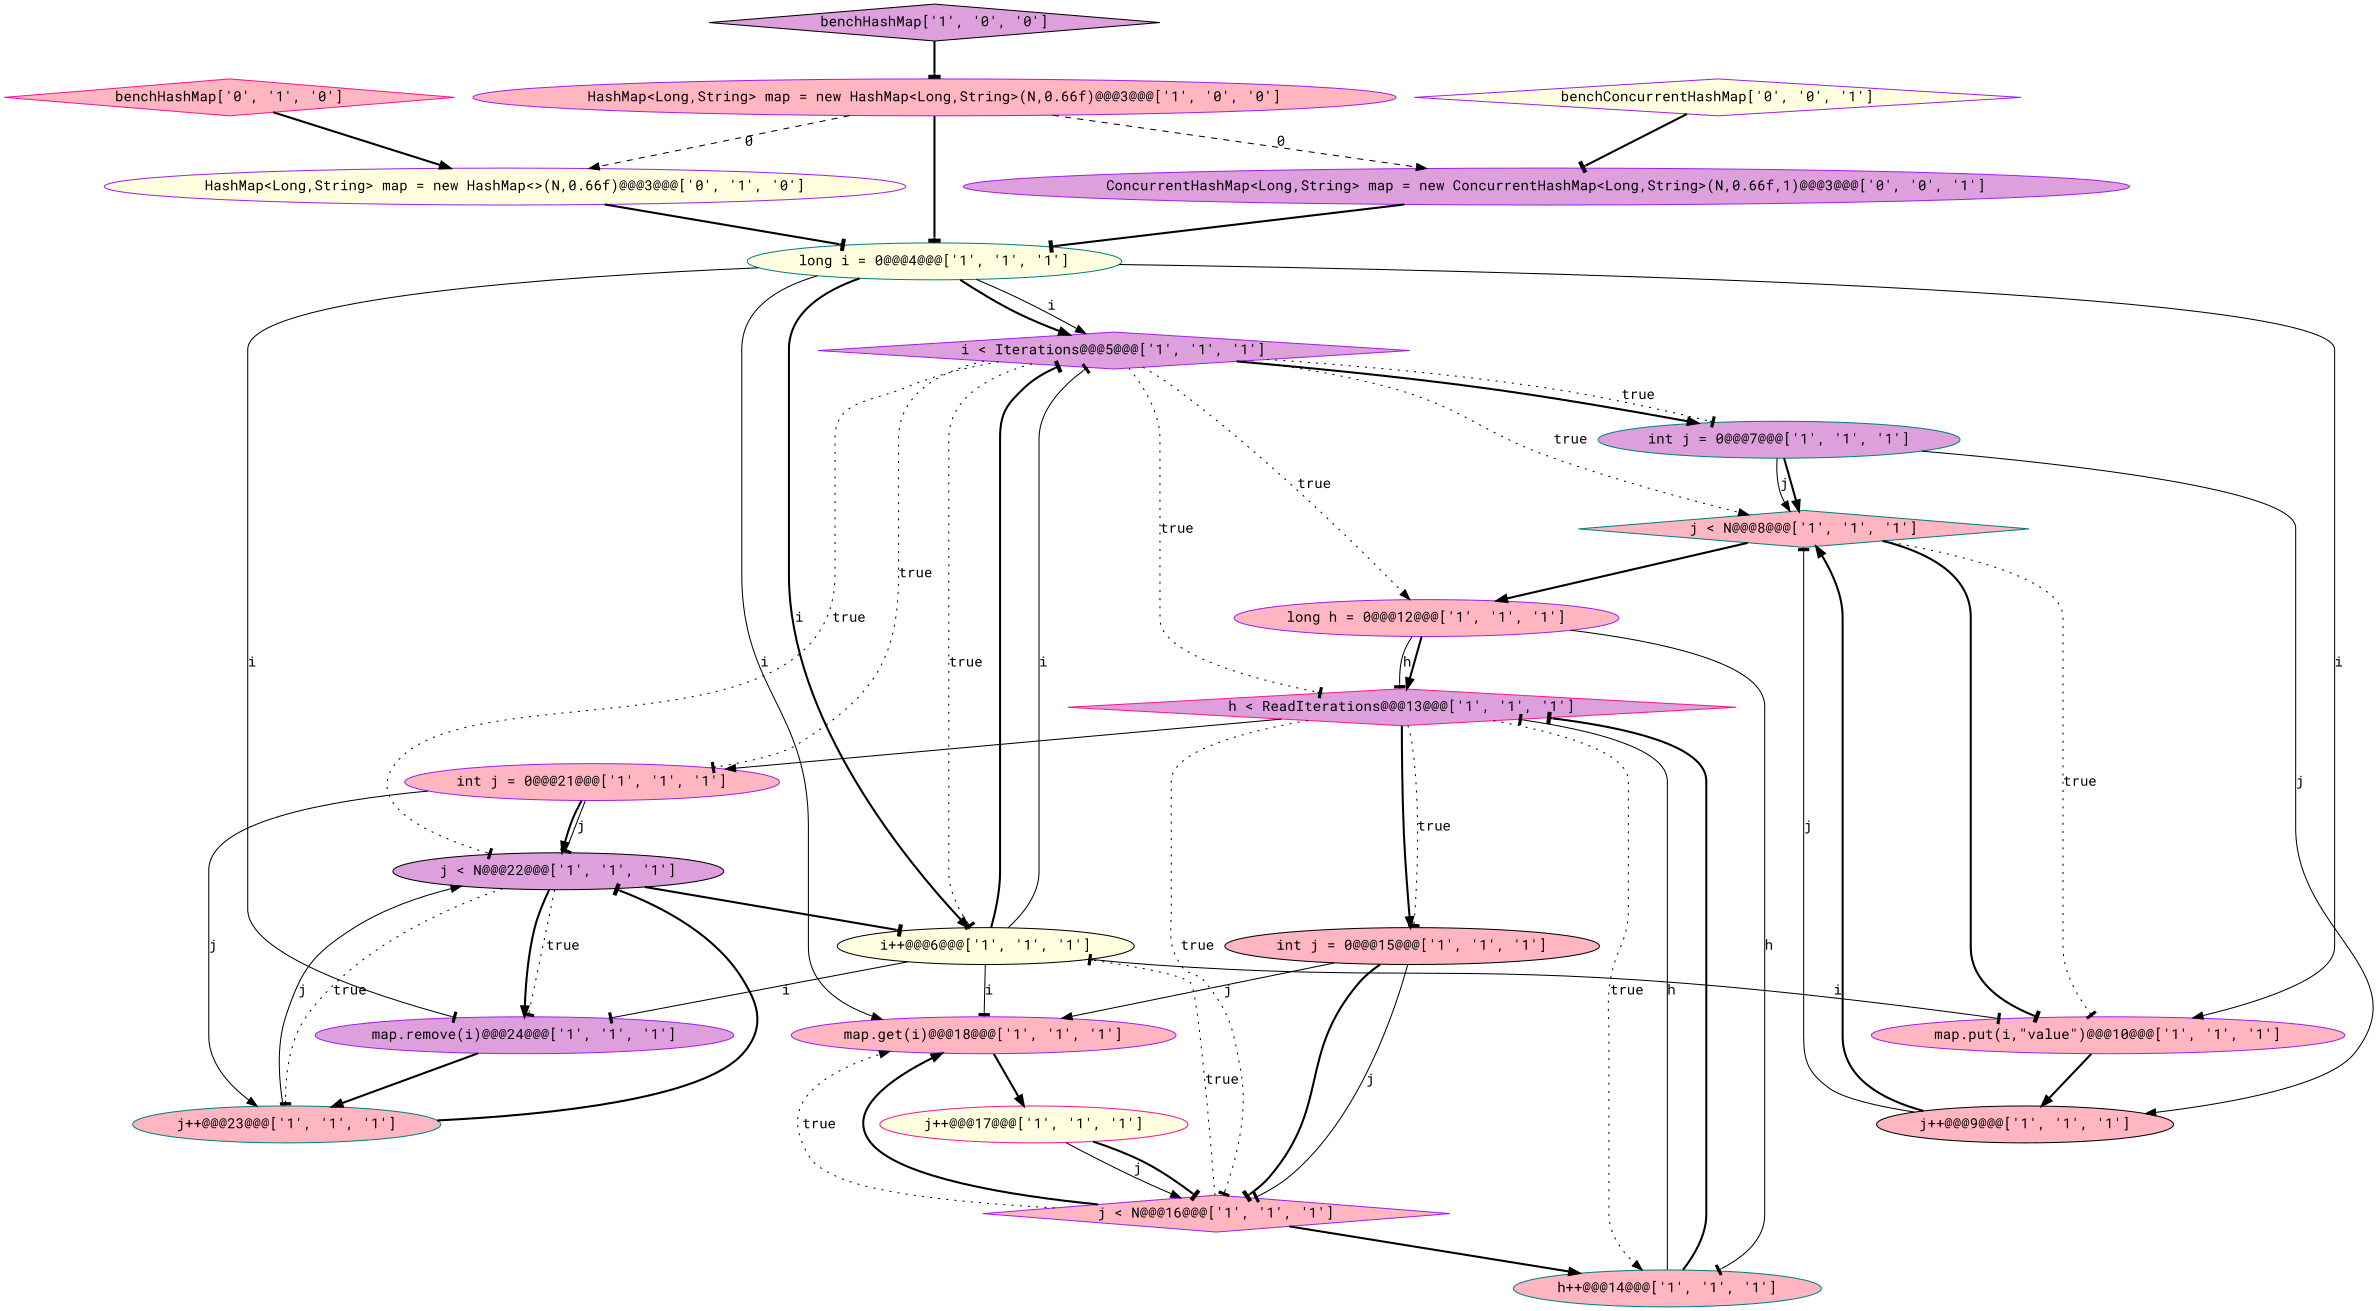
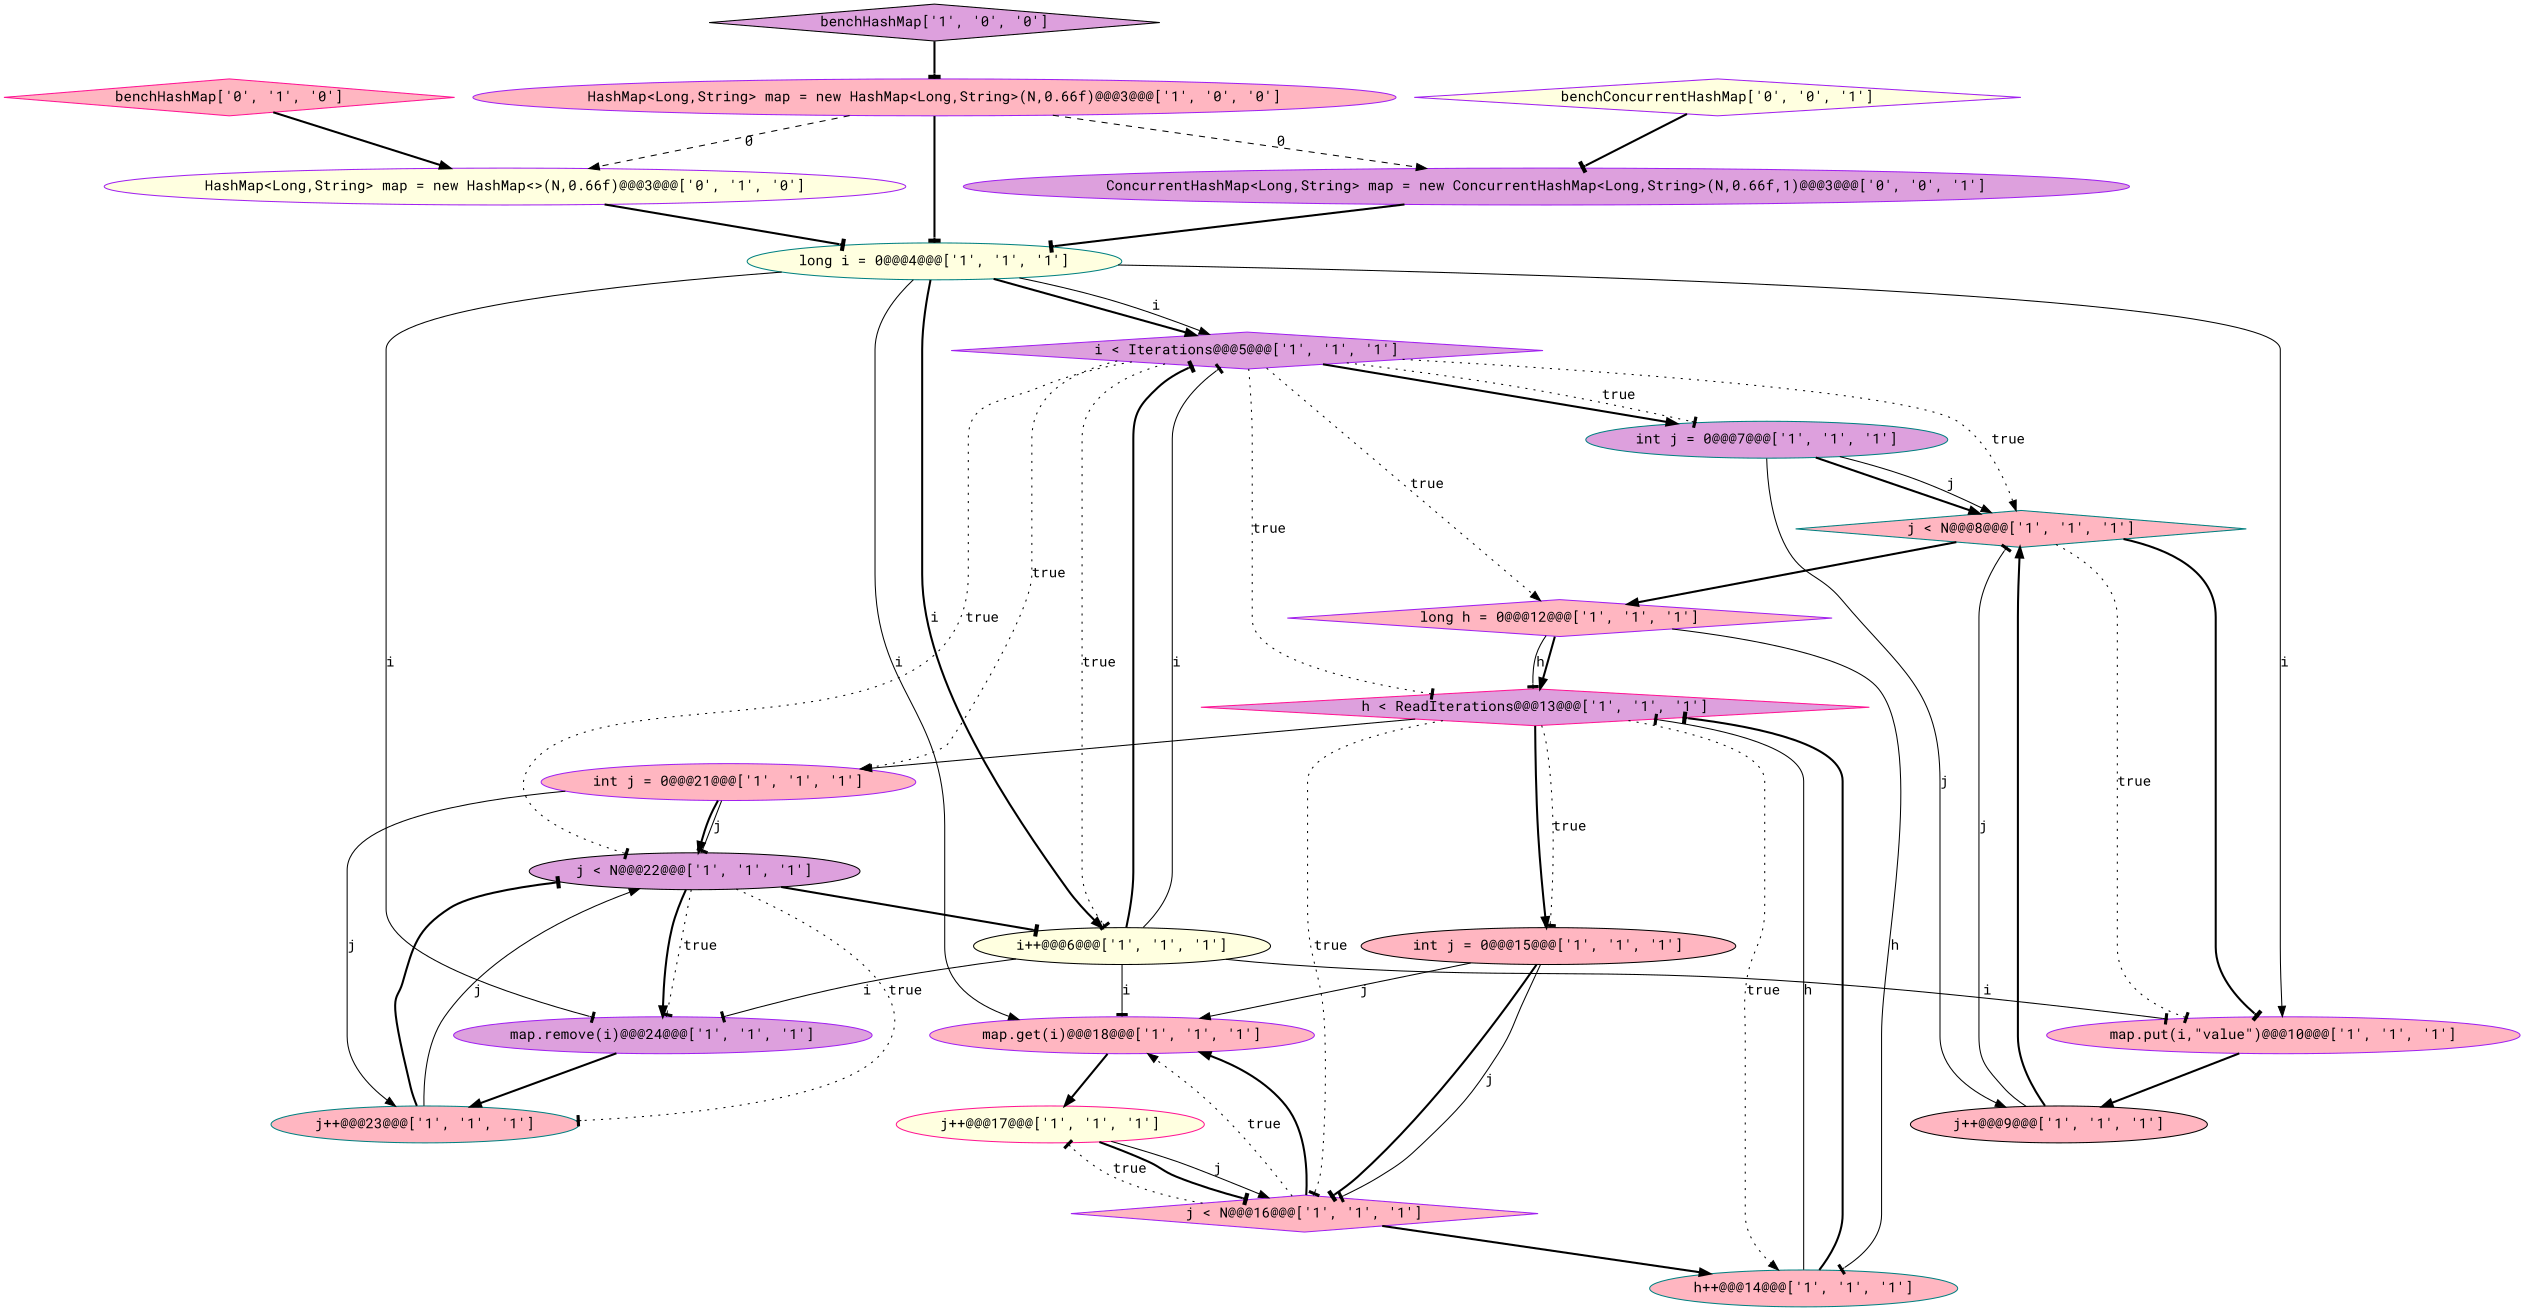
edge "i < Iterations@@@5@@@['1', '1', '1']" -> "int j = 0@@@21@@@['1', '1', '1']": arrowhead tee -> normal
node "long h = 0@@@12@@@['1', '1', '1']": shape ellipse -> diamond
edge "j < N@@@16@@@['1', '1', '1']" -> "i++@@@6@@@['1', '1', '1']": now "j < N@@@16@@@['1', '1', '1']" -> "j++@@@17@@@['1', '1', '1']"
